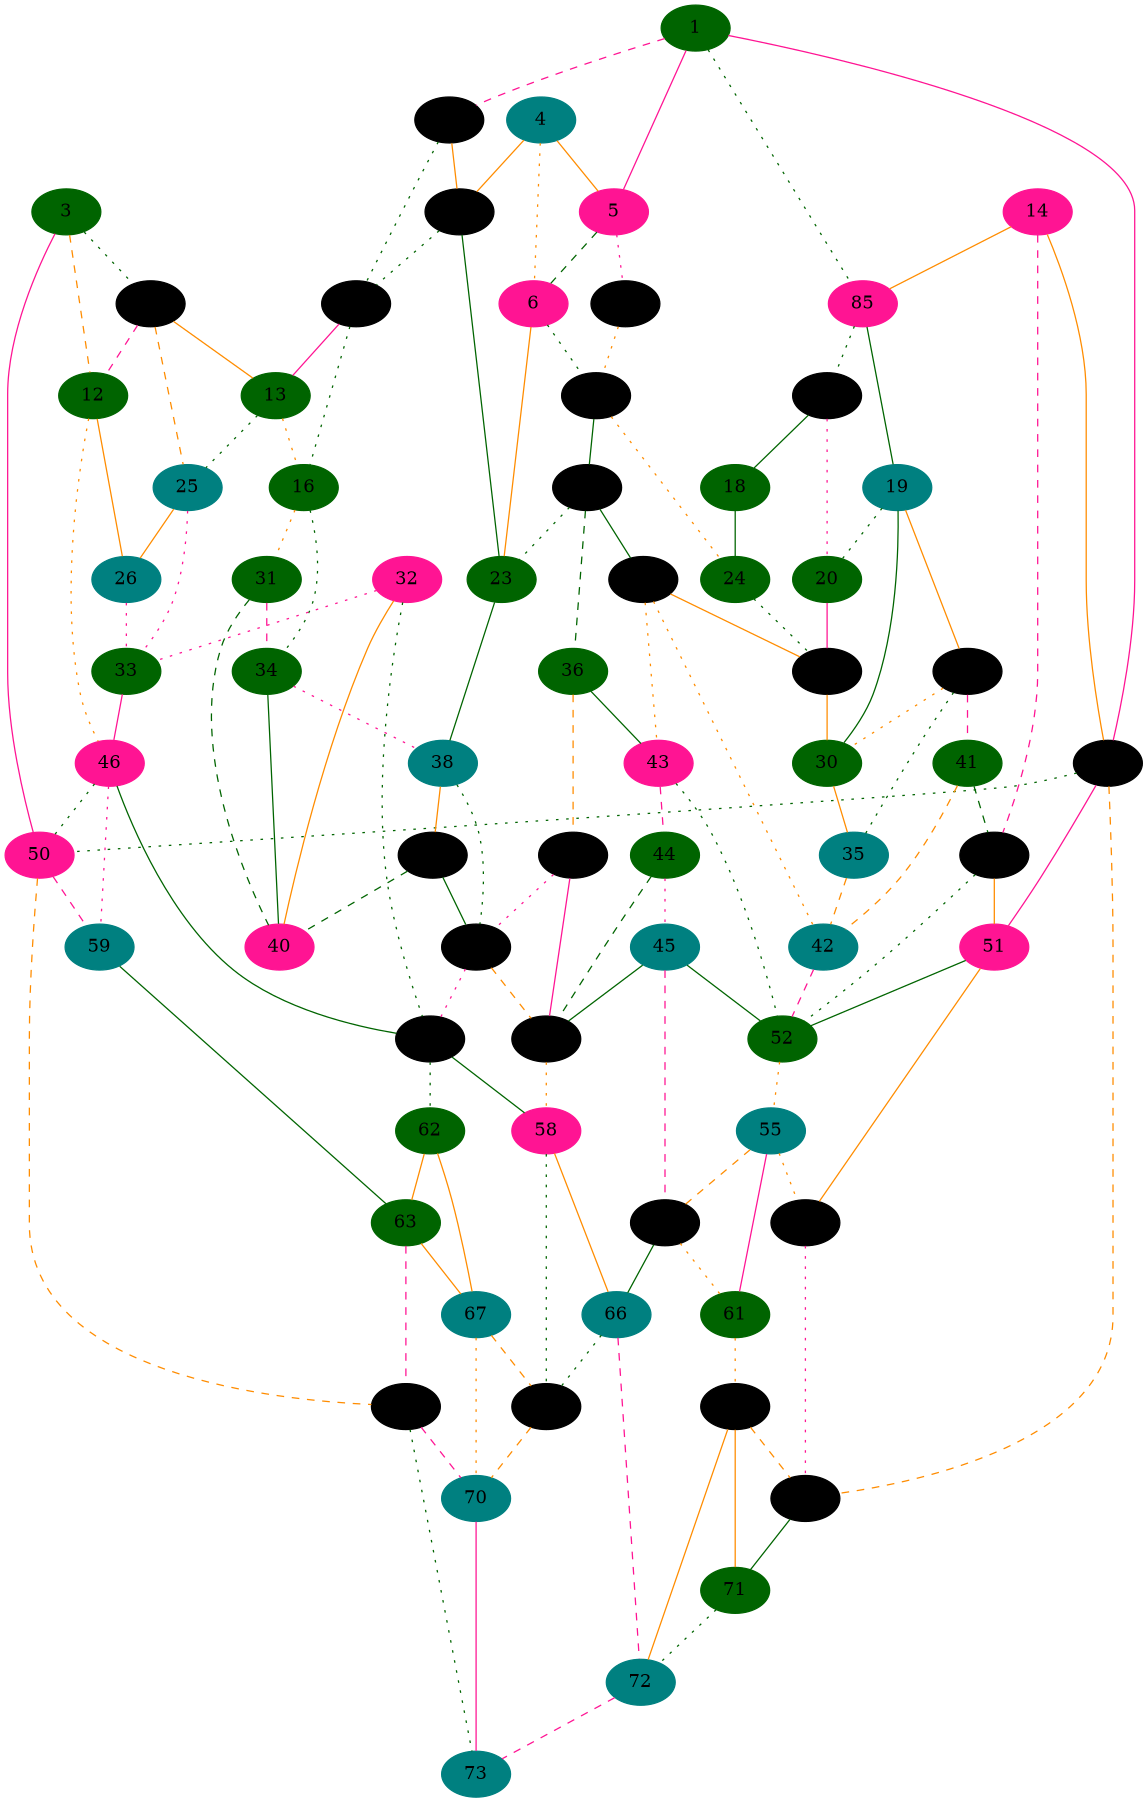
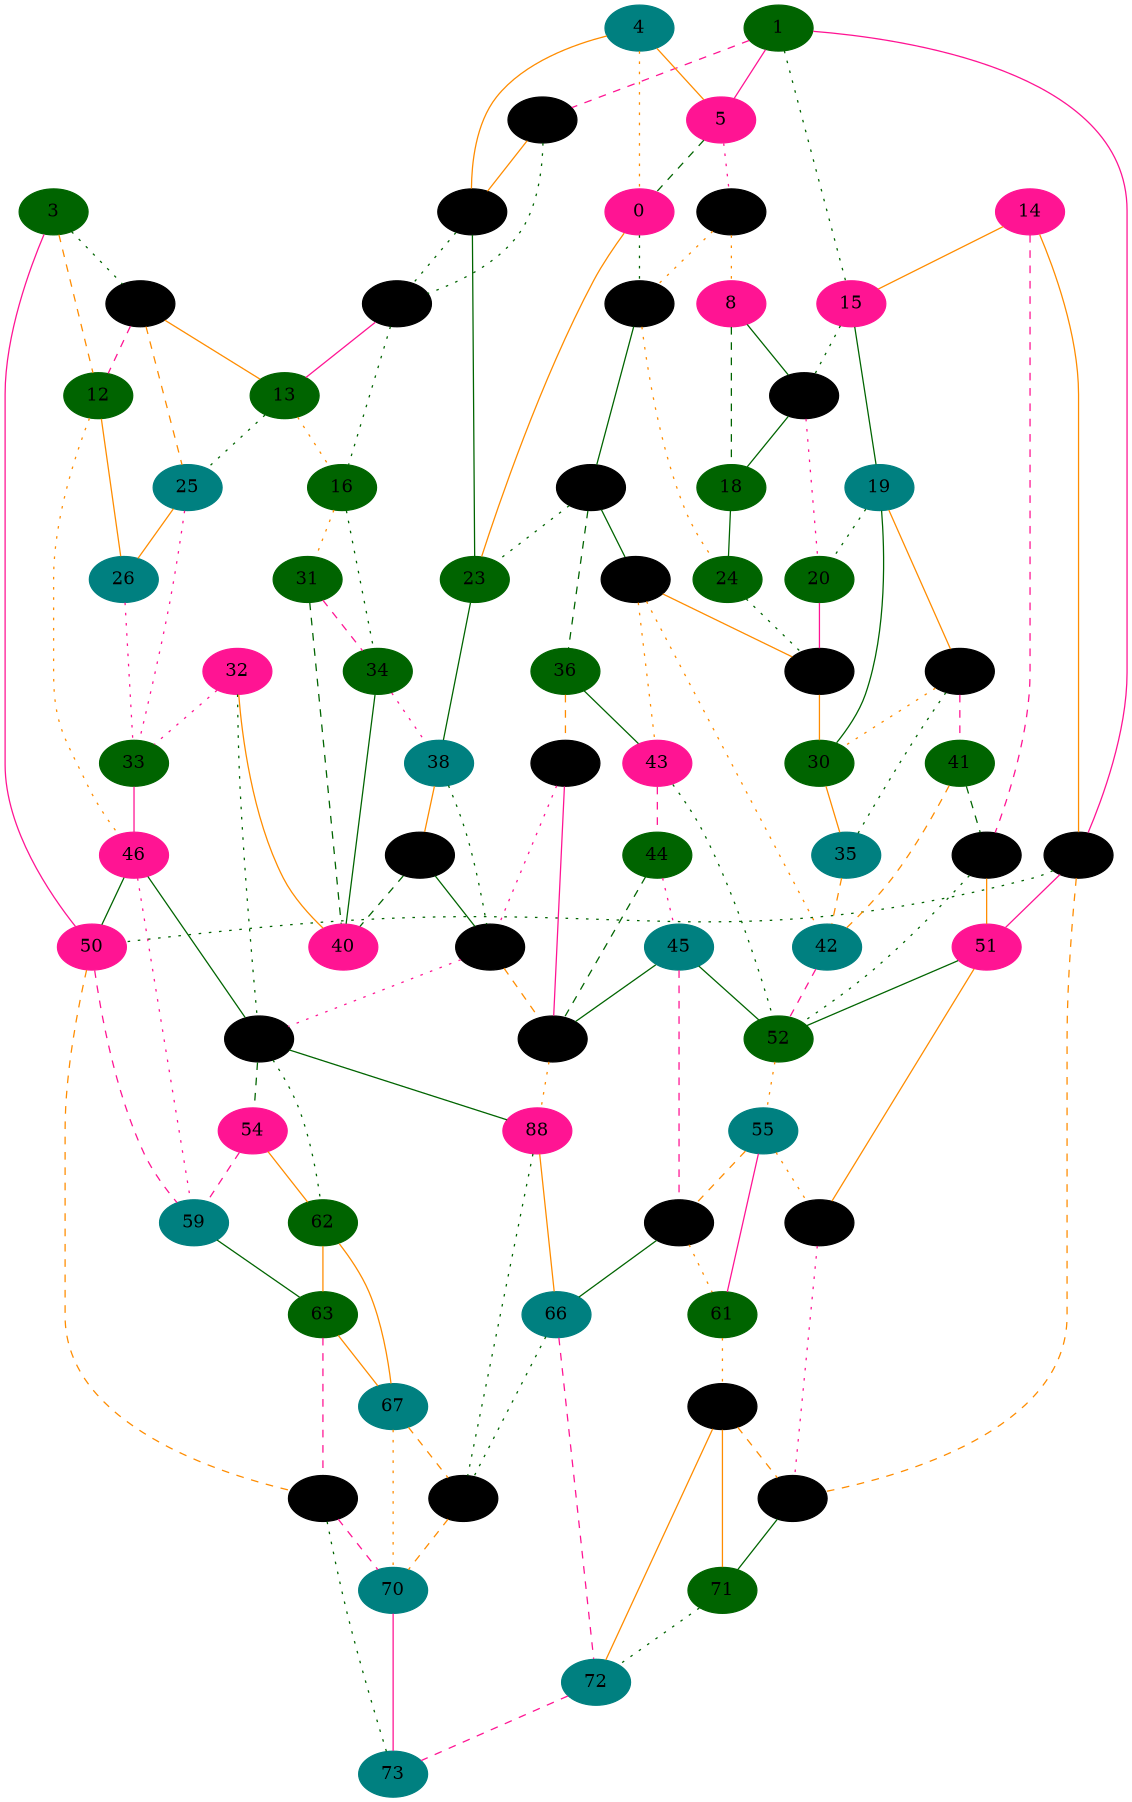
node "6": label "6" -> "0"
node "8": added
node "85": label "85" -> "15"
edge "46" -- "50": style dotted -> solid
node "54": added
node "58": label "58" -> "88"
